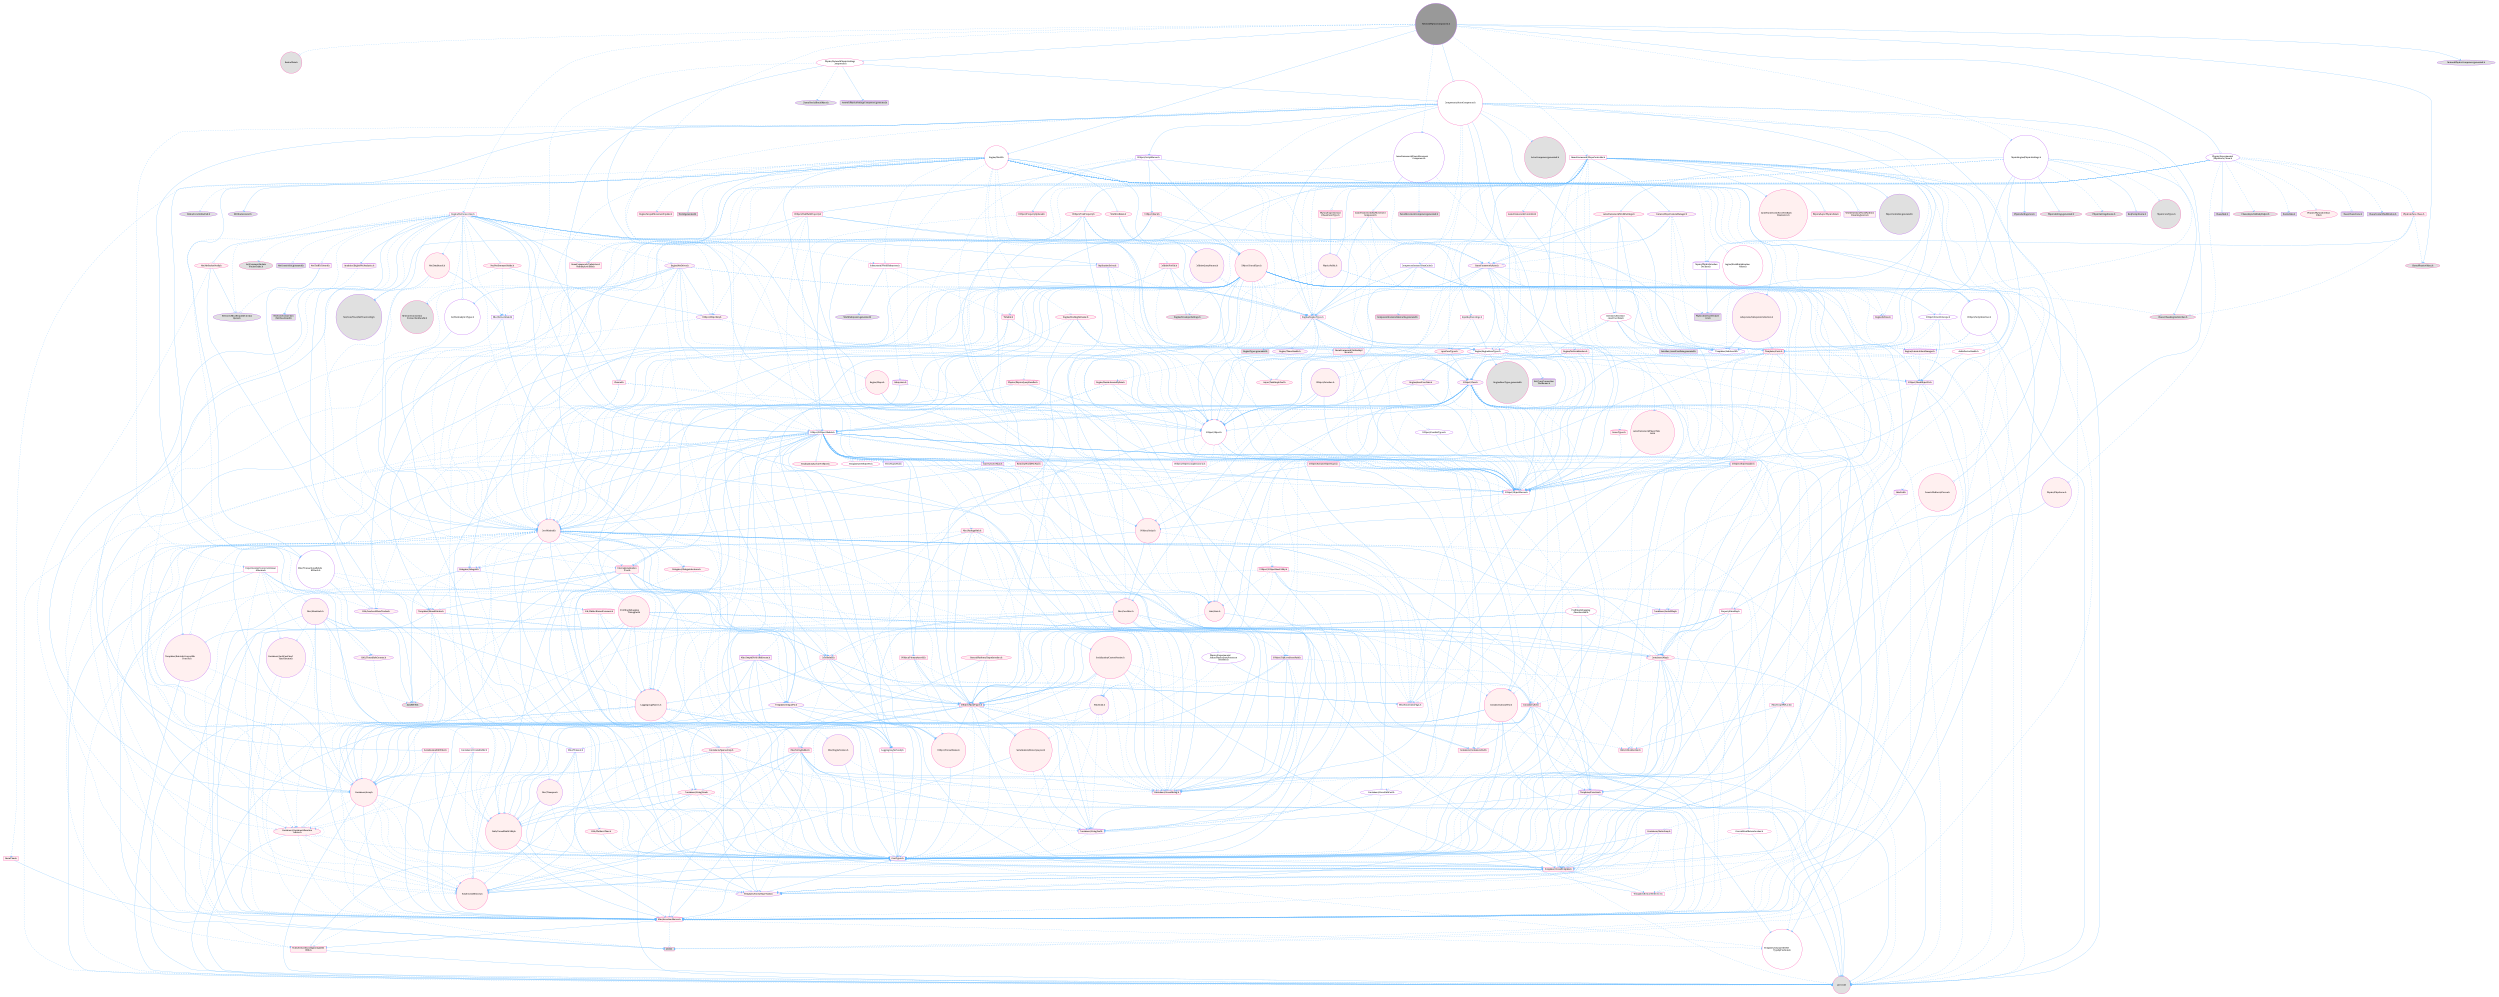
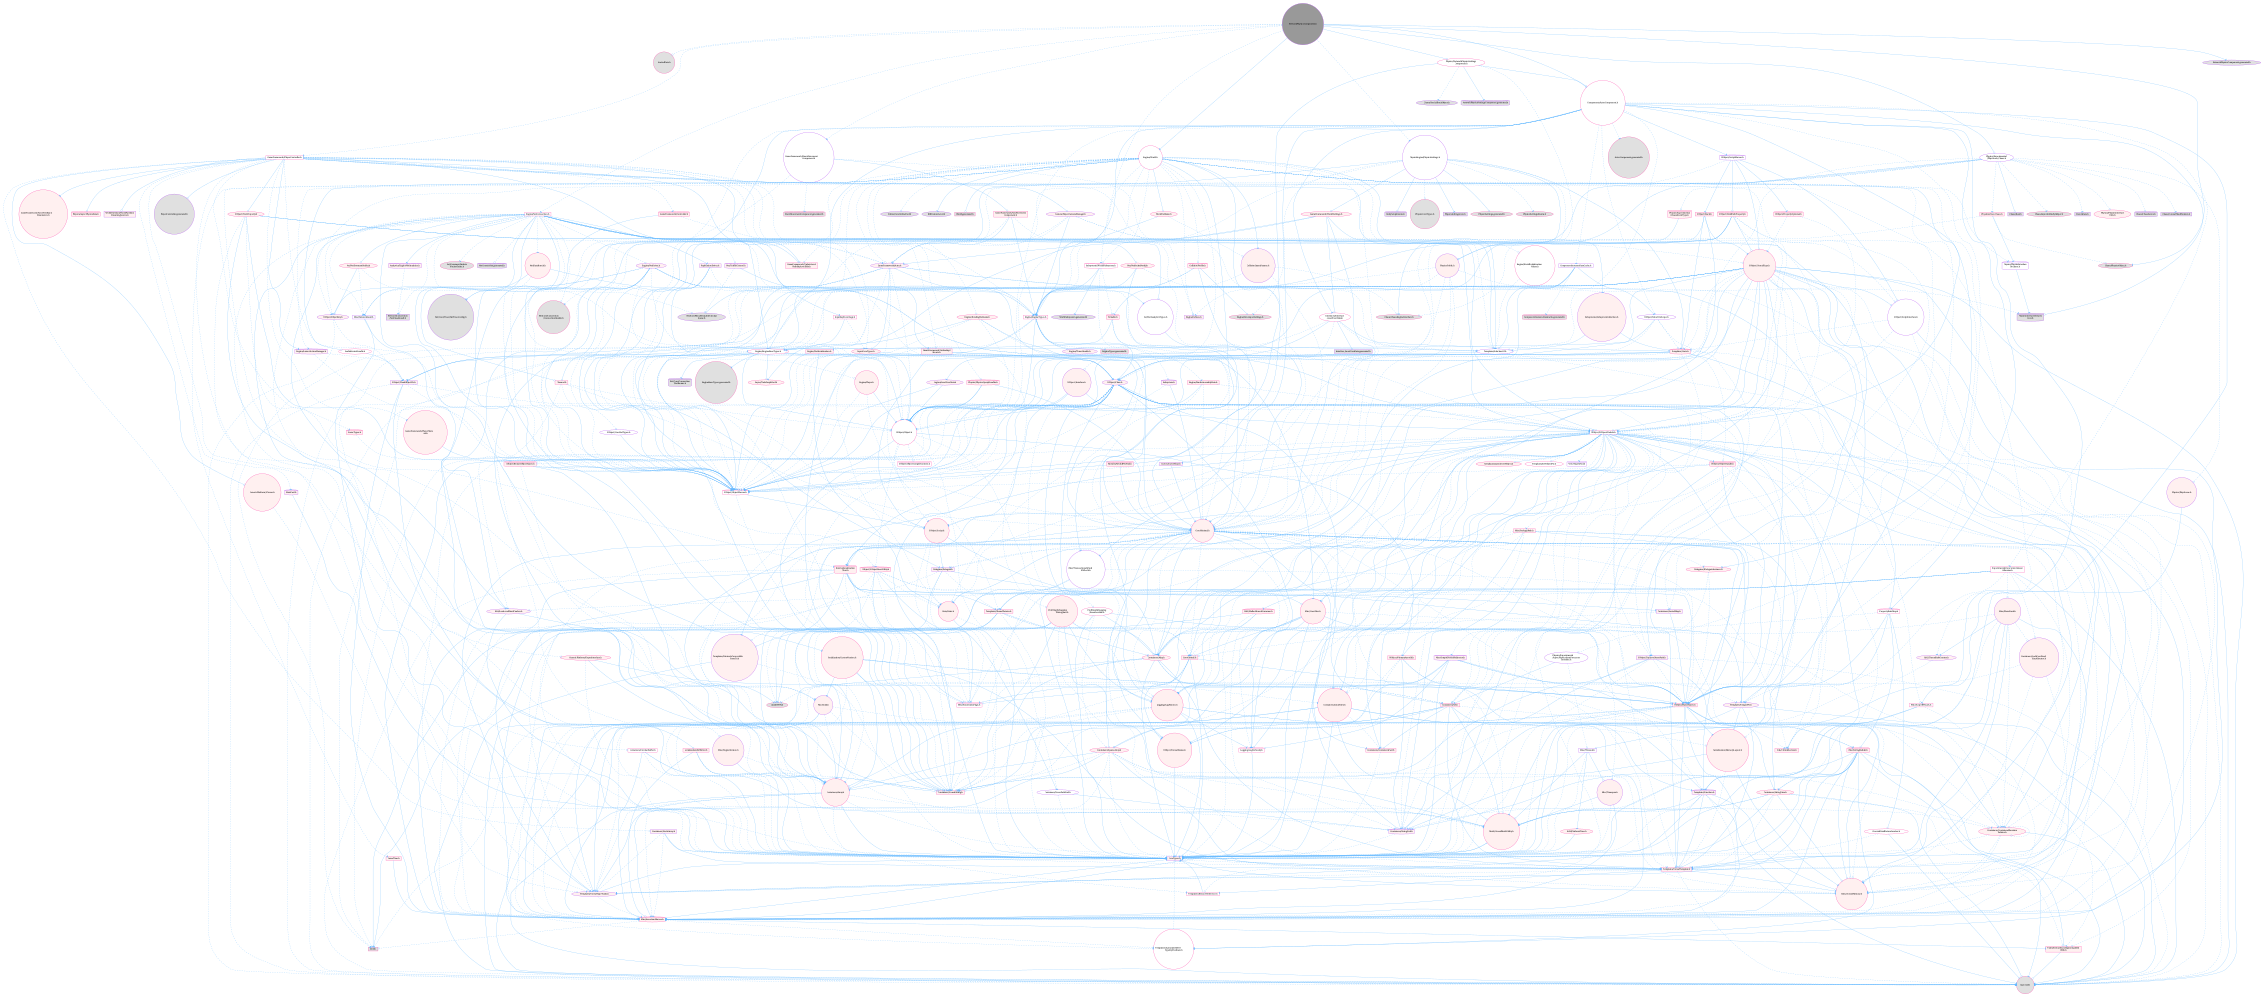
node "Engine/ScopedMovementUpdate.h": removed
